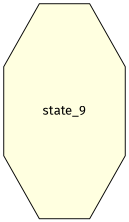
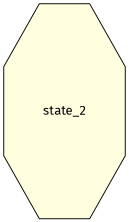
node "state_9": label "state_9" -> "state_2"
